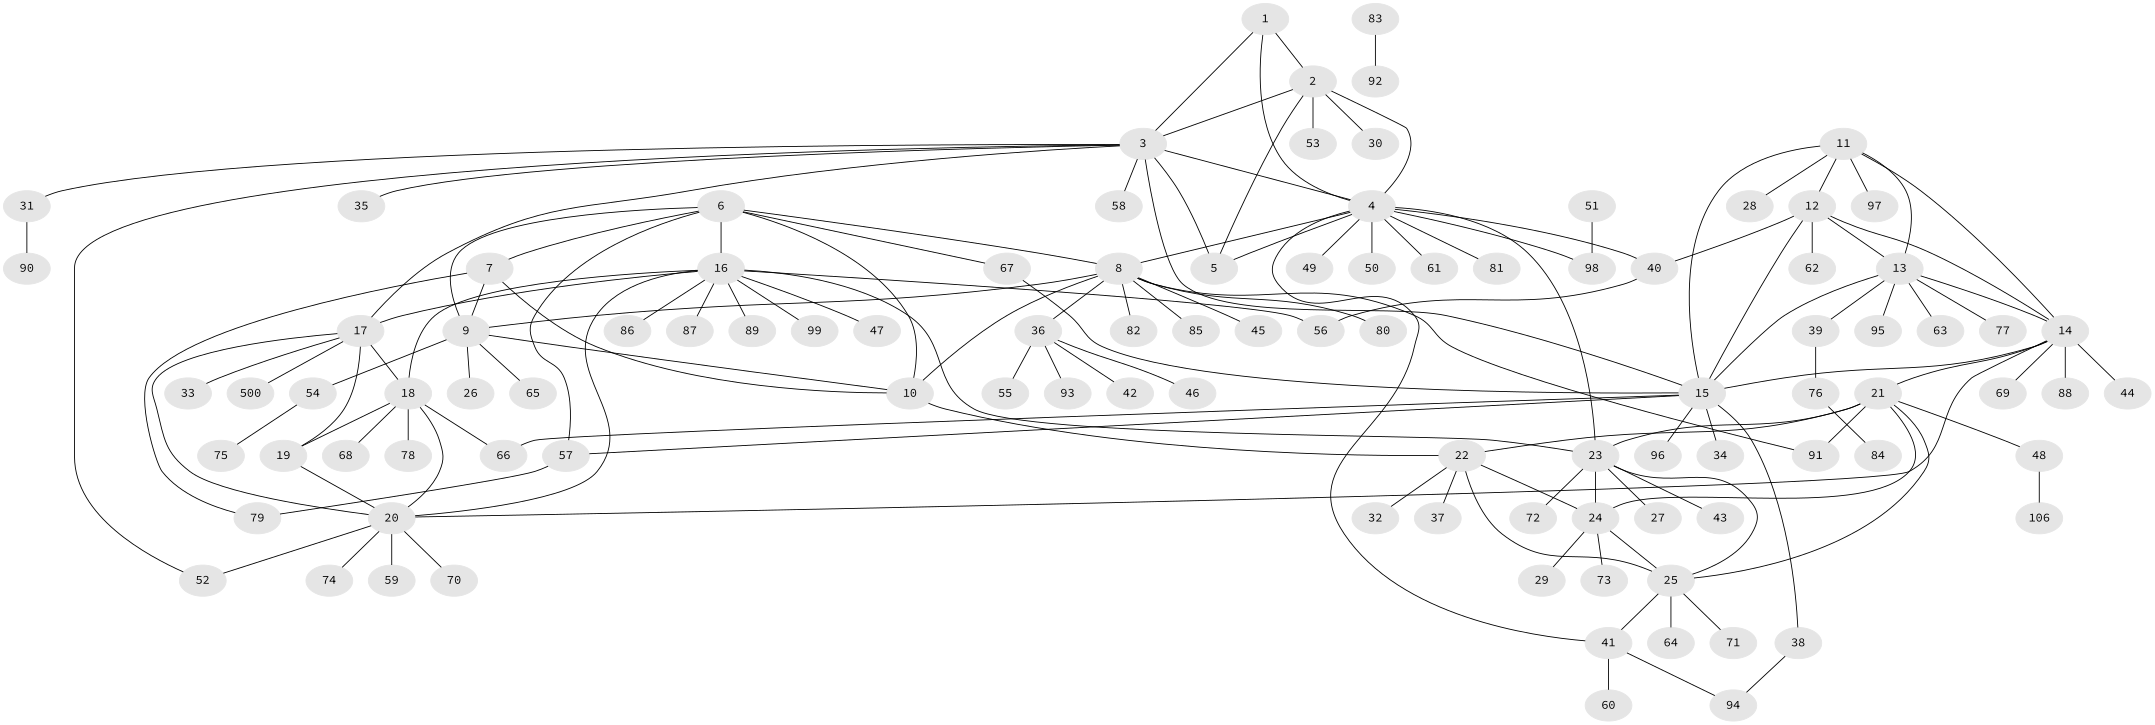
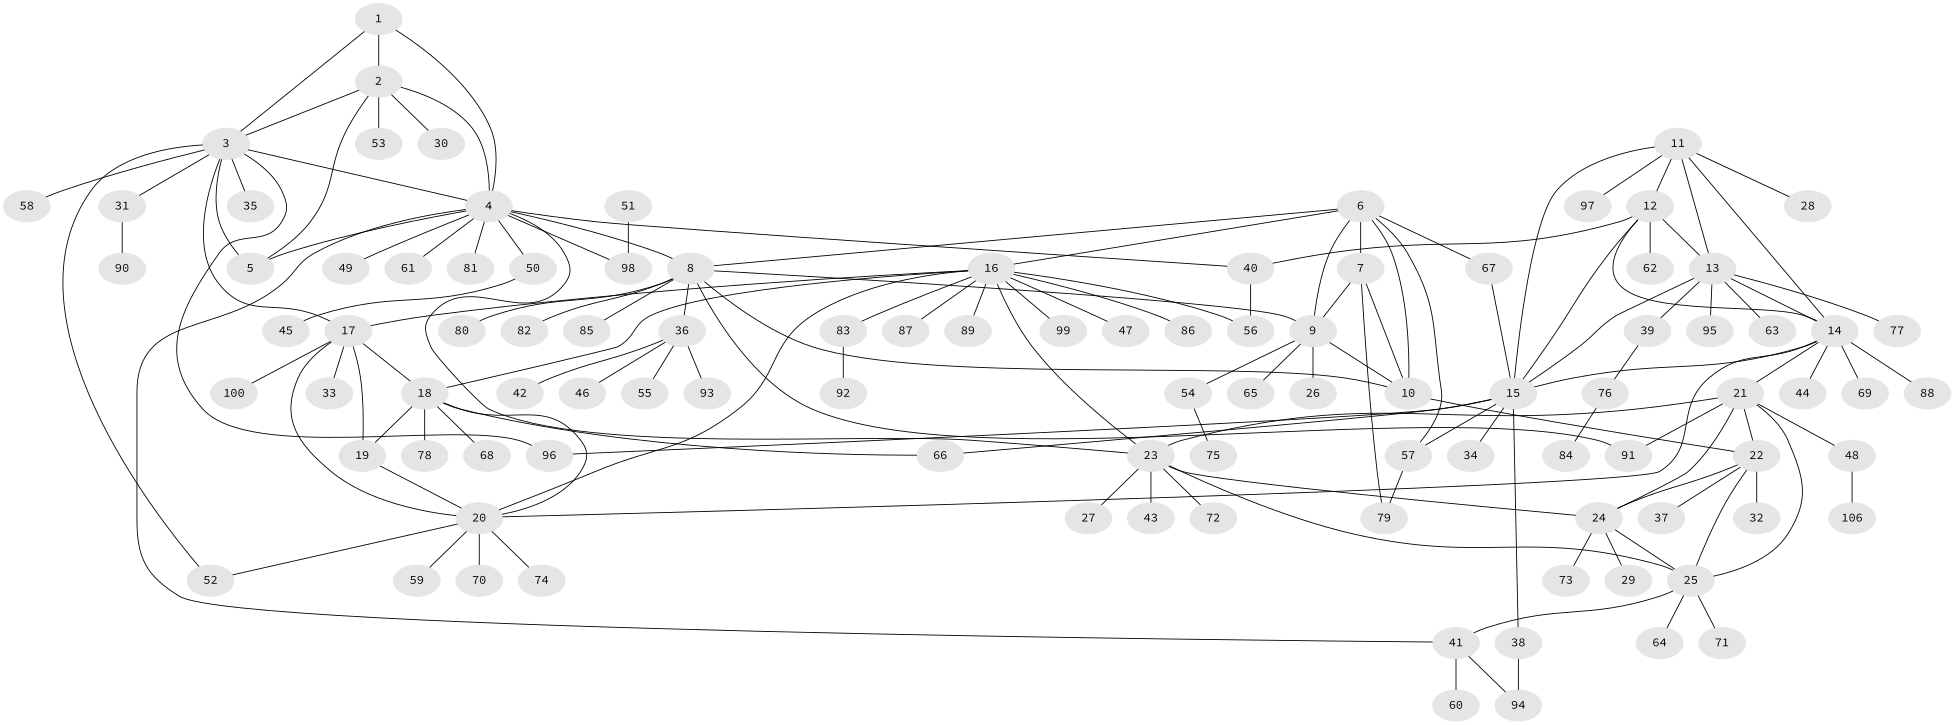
edge "8" -- "45": now "50" -- "45"
edge "16" -- "83": added
edge "3" -- "15": now "3" -- "96"
node "500": label "500" -> "100"
